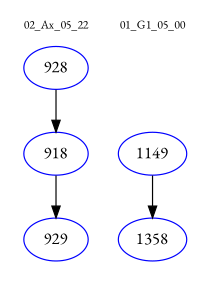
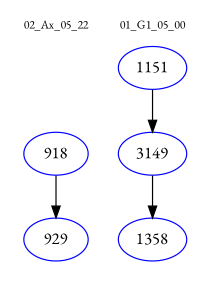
node "928": removed
node "1151": added
node "1149": label "1149" -> "3149"
